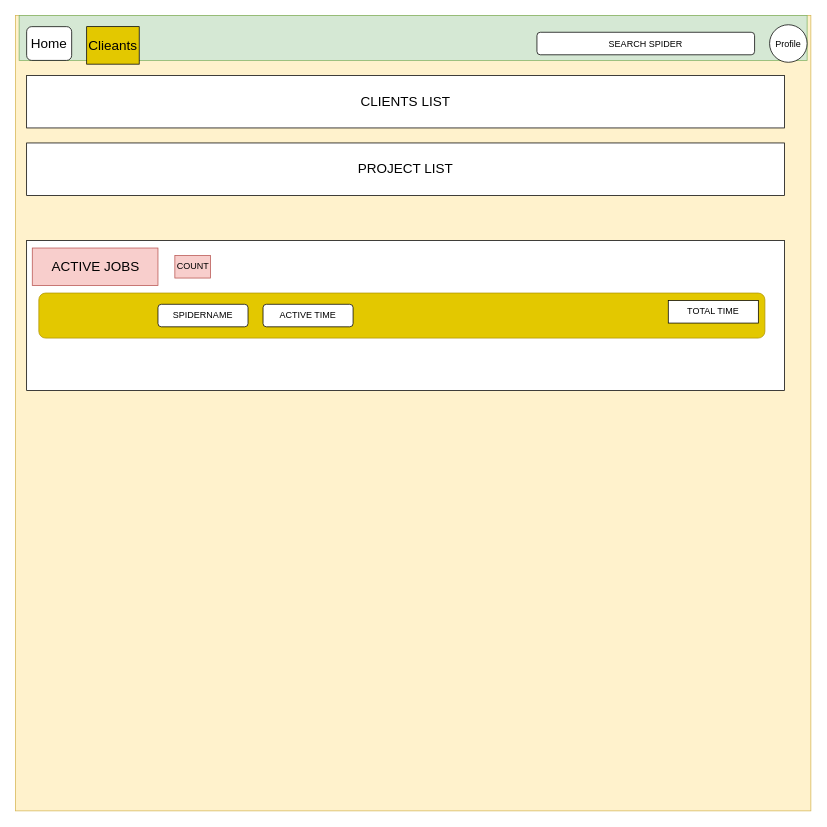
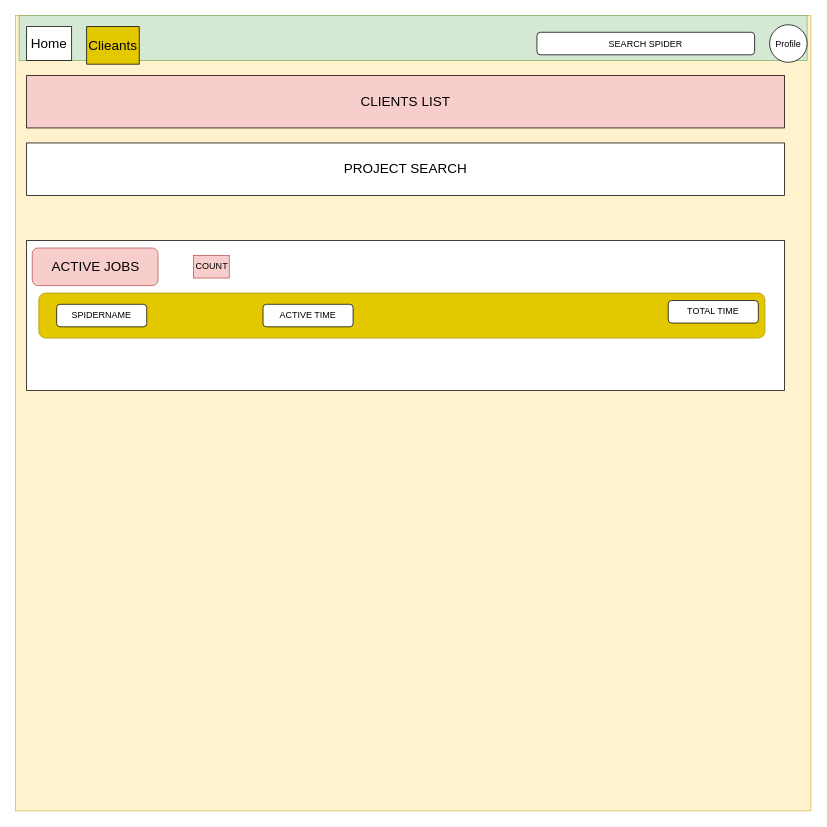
node "Home": shape rounded rectangle -> rectangle
node "CLIENTS LIST": fillcolor #ffffff -> #f8cecc
node "PROJECT LIST": label "PROJECT LIST" -> "PROJECT SEARCH"
node "ACTIVE JOBS": shape rectangle -> rounded rectangle
node "COUNT": moved (193, 267) -> (211, 267)
node "TOTAL TIME": shape rectangle -> rounded rectangle
node "SPIDERNAME": moved (203, 315) -> (102, 315)
